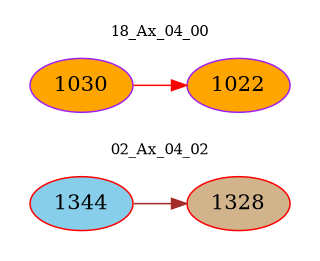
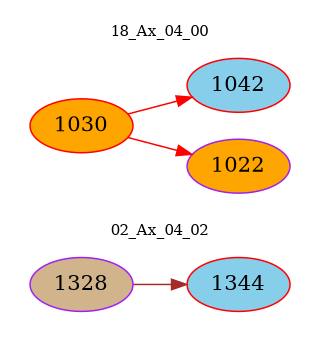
node "1030": color purple -> red
node "1042": added
edge "1344" -> "1328": reversed
node "1328": color red -> purple
